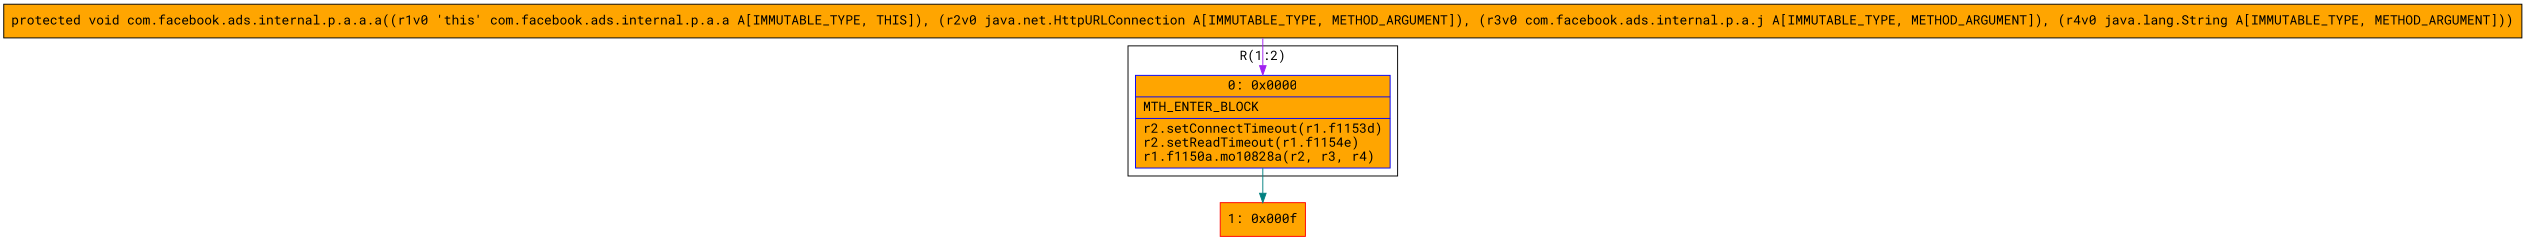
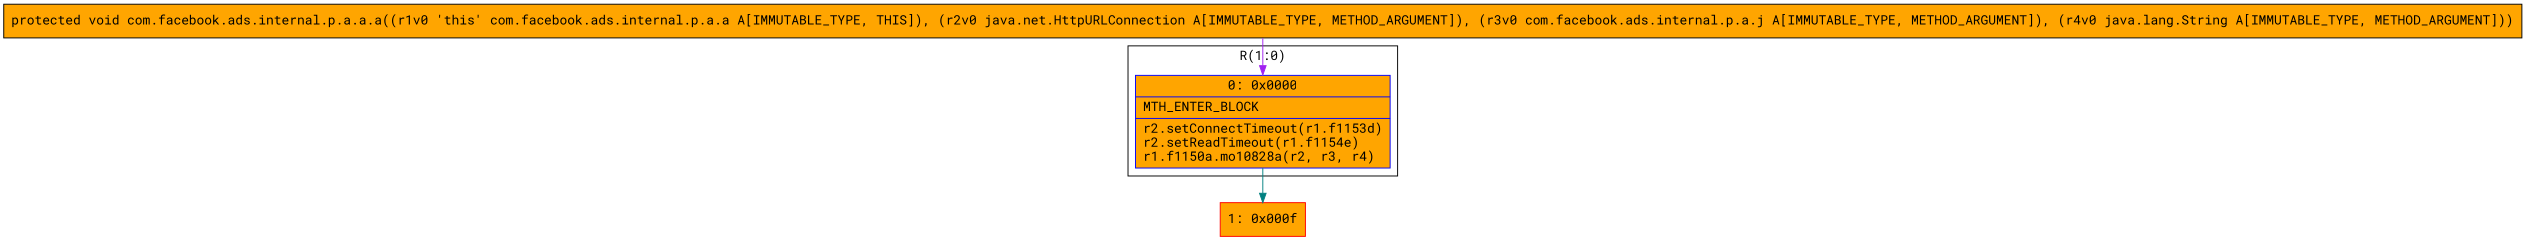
cluster "R(1:2)": label "R(1:2)" -> "R(1:0)"
